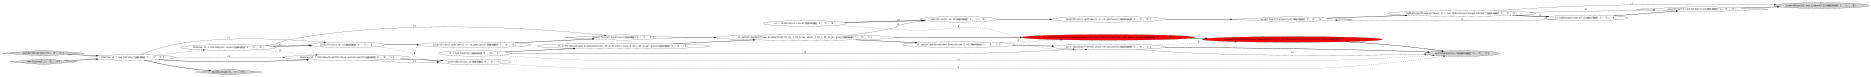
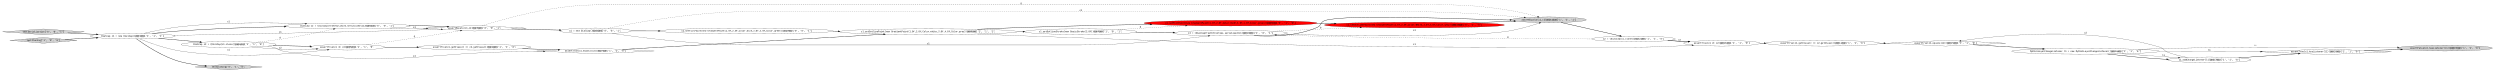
edge "assertEquals(c1,c2)@@@11@@@['1', '1', '1']" -> "c2 = (DialCap)c1.clone()@@@12@@@['1', '1', '0']": added
edge "assertEquals(c1,c2)@@@5@@@['0', '0', '1']" -> "c1 = new DialCap()@@@6@@@['0', '0', '1']": added
edge "DialCap c1 = new DialCap()@@@3@@@['1', '1', '1']" -> "assertEquals(c1,c2)@@@5@@@['0', '0', '1']": added, label "c1"
edge "DialCap c1 = new DialCap()@@@3@@@['1', '1', '1']" -> "DialCap c2 = (DialCap)c1.clone()@@@4@@@['1', '1', '0']": style dashed -> bold
node "assertEquals(c1,c2)@@@5@@@['0', '0', '1']": shape ellipse -> diamond
